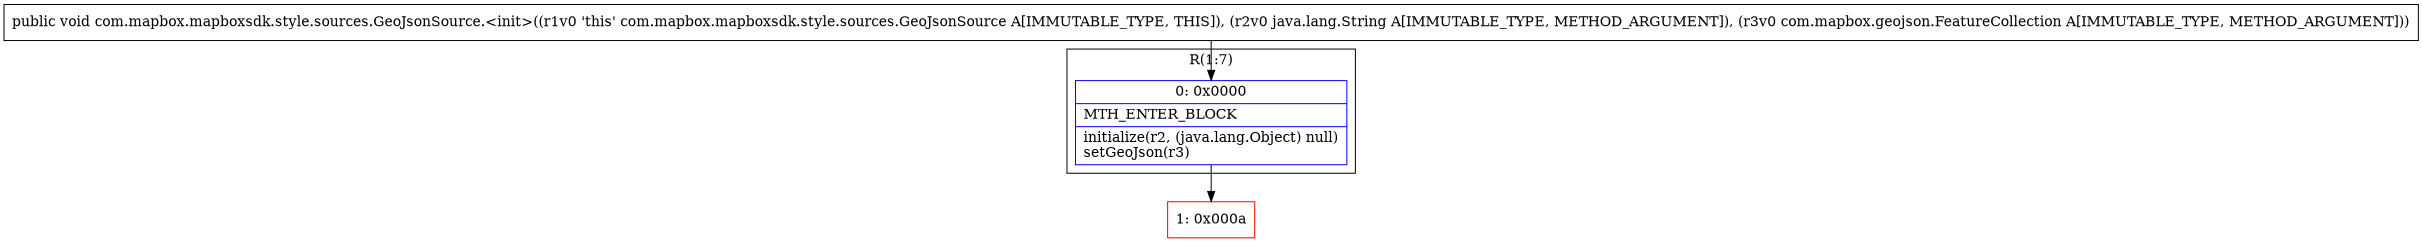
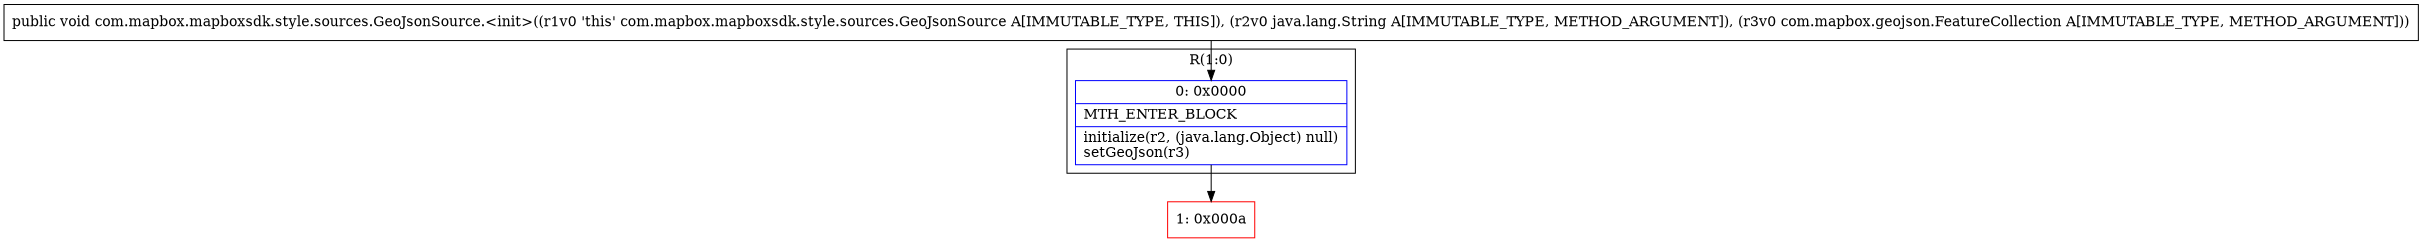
cluster "R(1:7)": label "R(1:7)" -> "R(1:0)"
